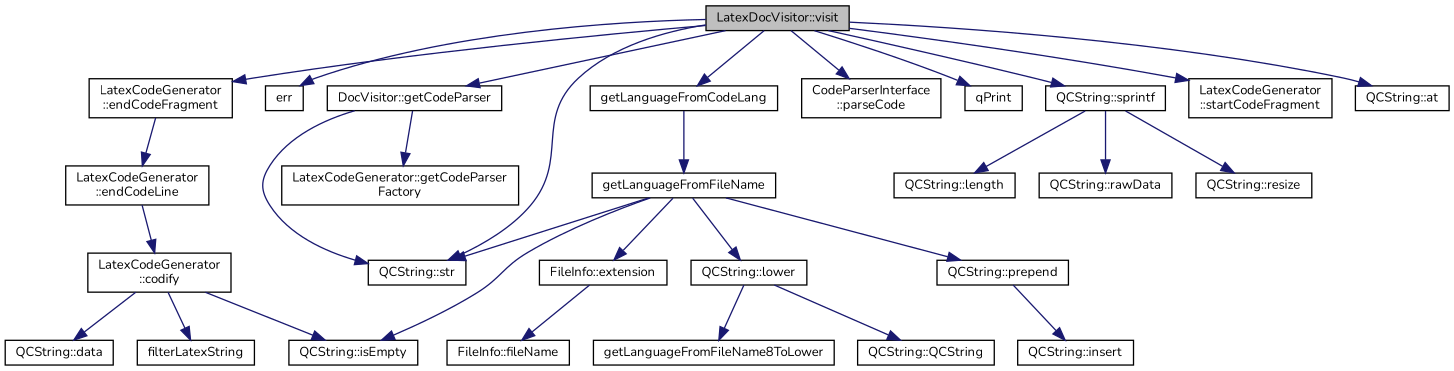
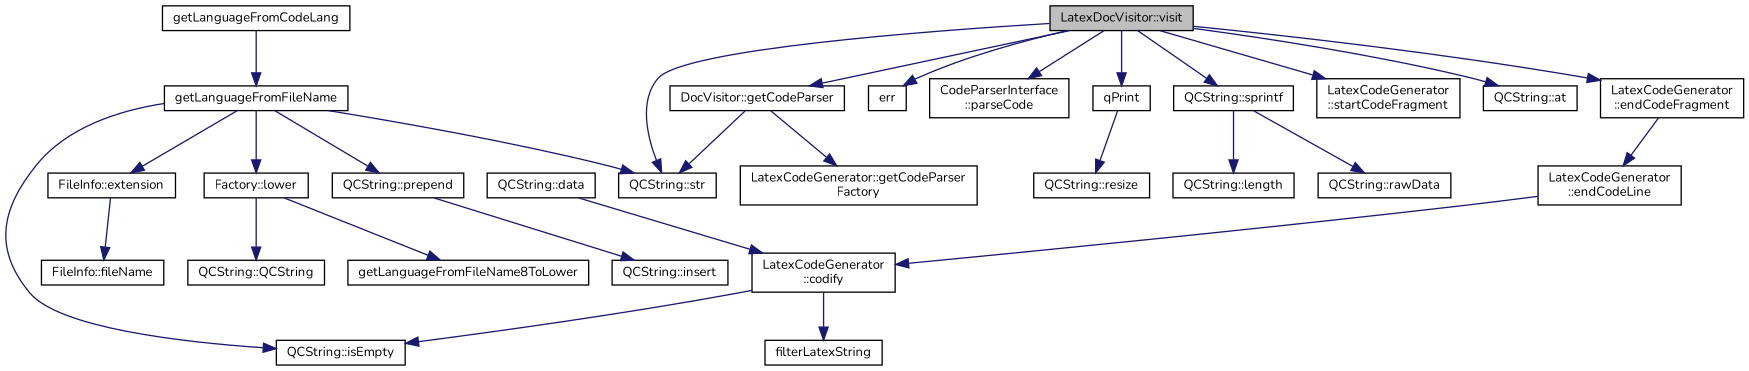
edge "LatexDocVisitor::visit" -> "getLanguageFromCodeLang": removed
edge "QCString::sprintf" -> "QCString::resize": now "qPrint" -> "QCString::resize"
node "QCString::lower": label "QCString::lower" -> "Factory::lower"
edge "LatexCodeGenerator ::codify" -> "QCString::data": reversed
